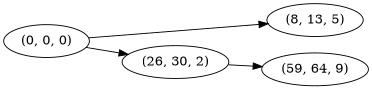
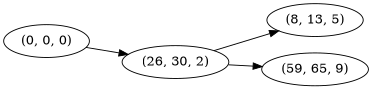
edge "(0, 0, 0)" -> "(8, 13, 5)": now "(26, 30, 2)" -> "(8, 13, 5)"
node "(59, 64, 9)": label "(59, 64, 9)" -> "(59, 65, 9)"
